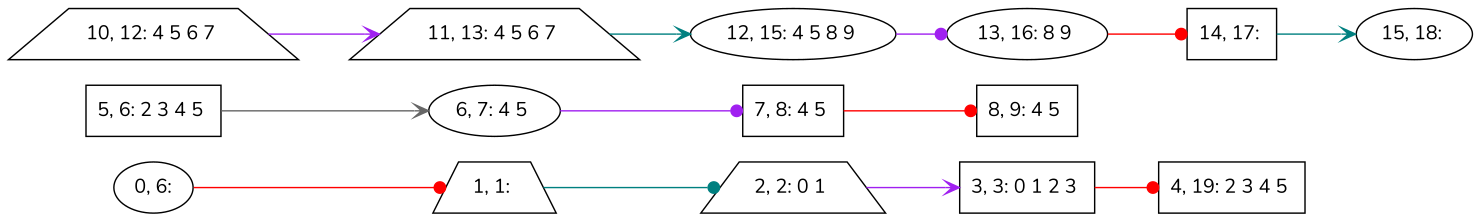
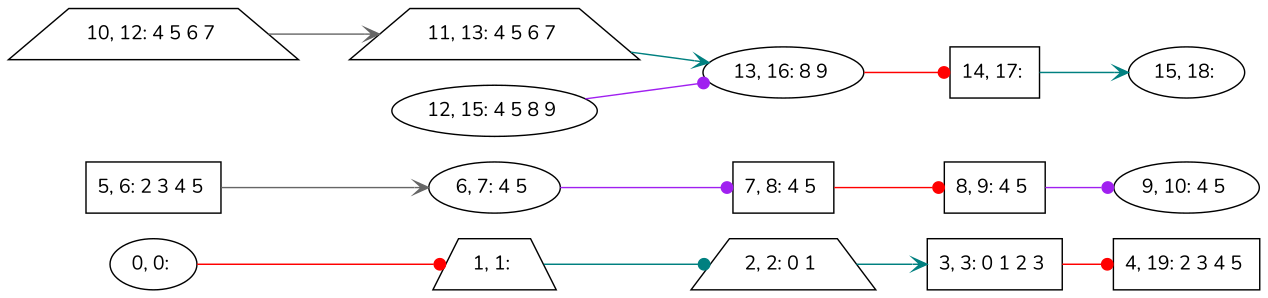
edge "10, 12: 4 5 6 7" -> "11, 13: 4 5 6 7": color purple -> gray40
edge "11, 13: 4 5 6 7" -> "12, 15: 4 5 8 9": now "11, 13: 4 5 6 7" -> "13, 16: 8 9"
node "0, 6:": label "0, 6:" -> "0, 0:"
edge "2, 2: 0 1" -> "3, 3: 0 1 2 3": color purple -> teal
node "9, 10: 4 5": added
